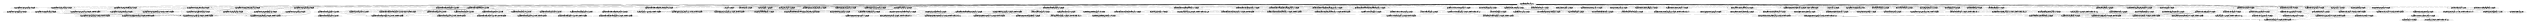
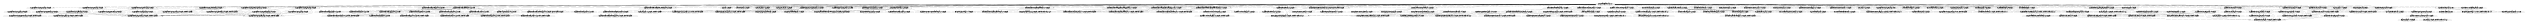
node "org.apache.logging.log4j:log4j-core:jar:2.22.1:compile": label "org.apache.logging.log4j:log4j-core:jar:2.22.1:compile" -> "org.apache.logging.log4j:log4j-core:jar:2.22.1:match"
node "org.apache.shiro:shiro-cache:jar:1.9.0:compile": removed
